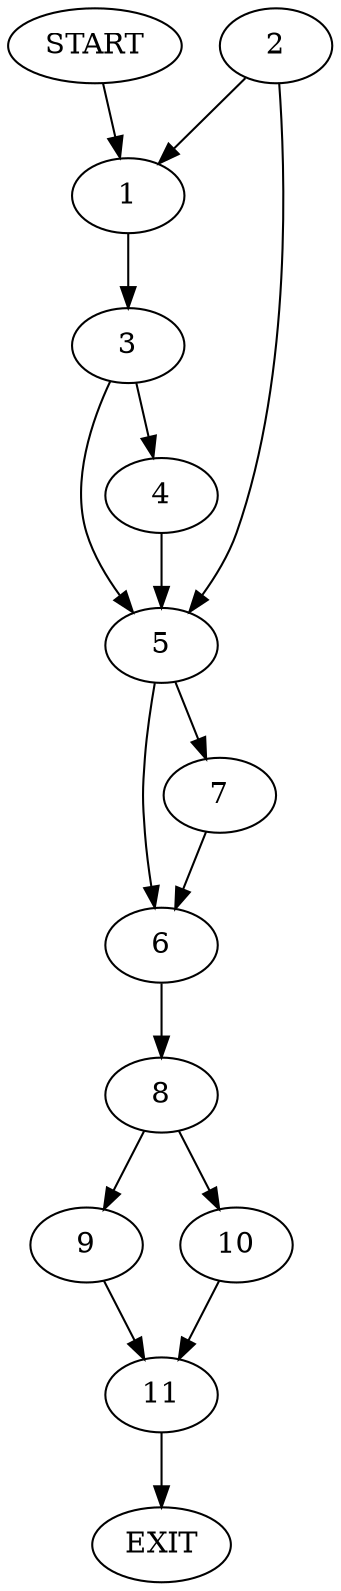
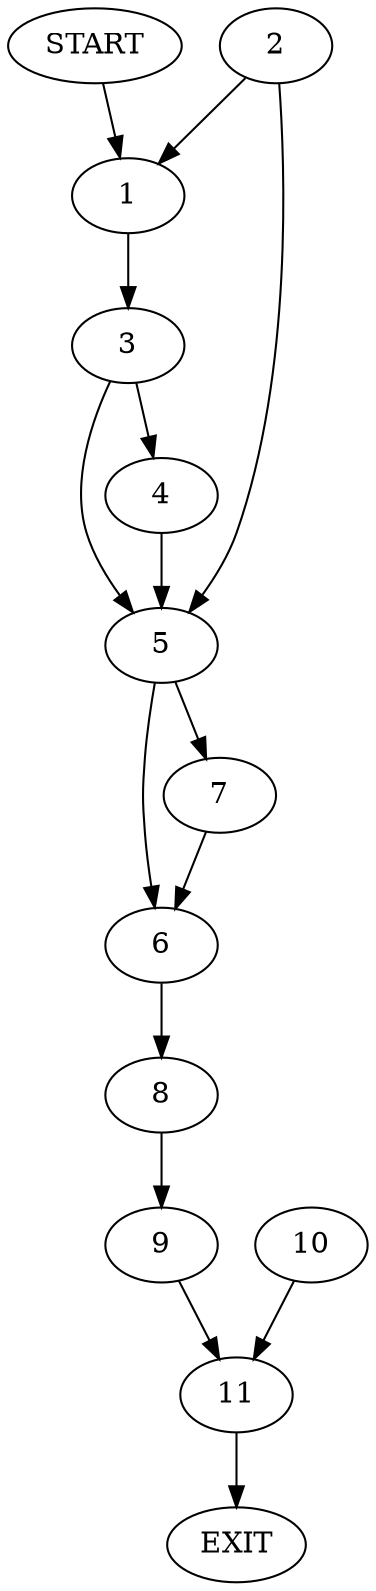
edge "8" -> "10": removed
